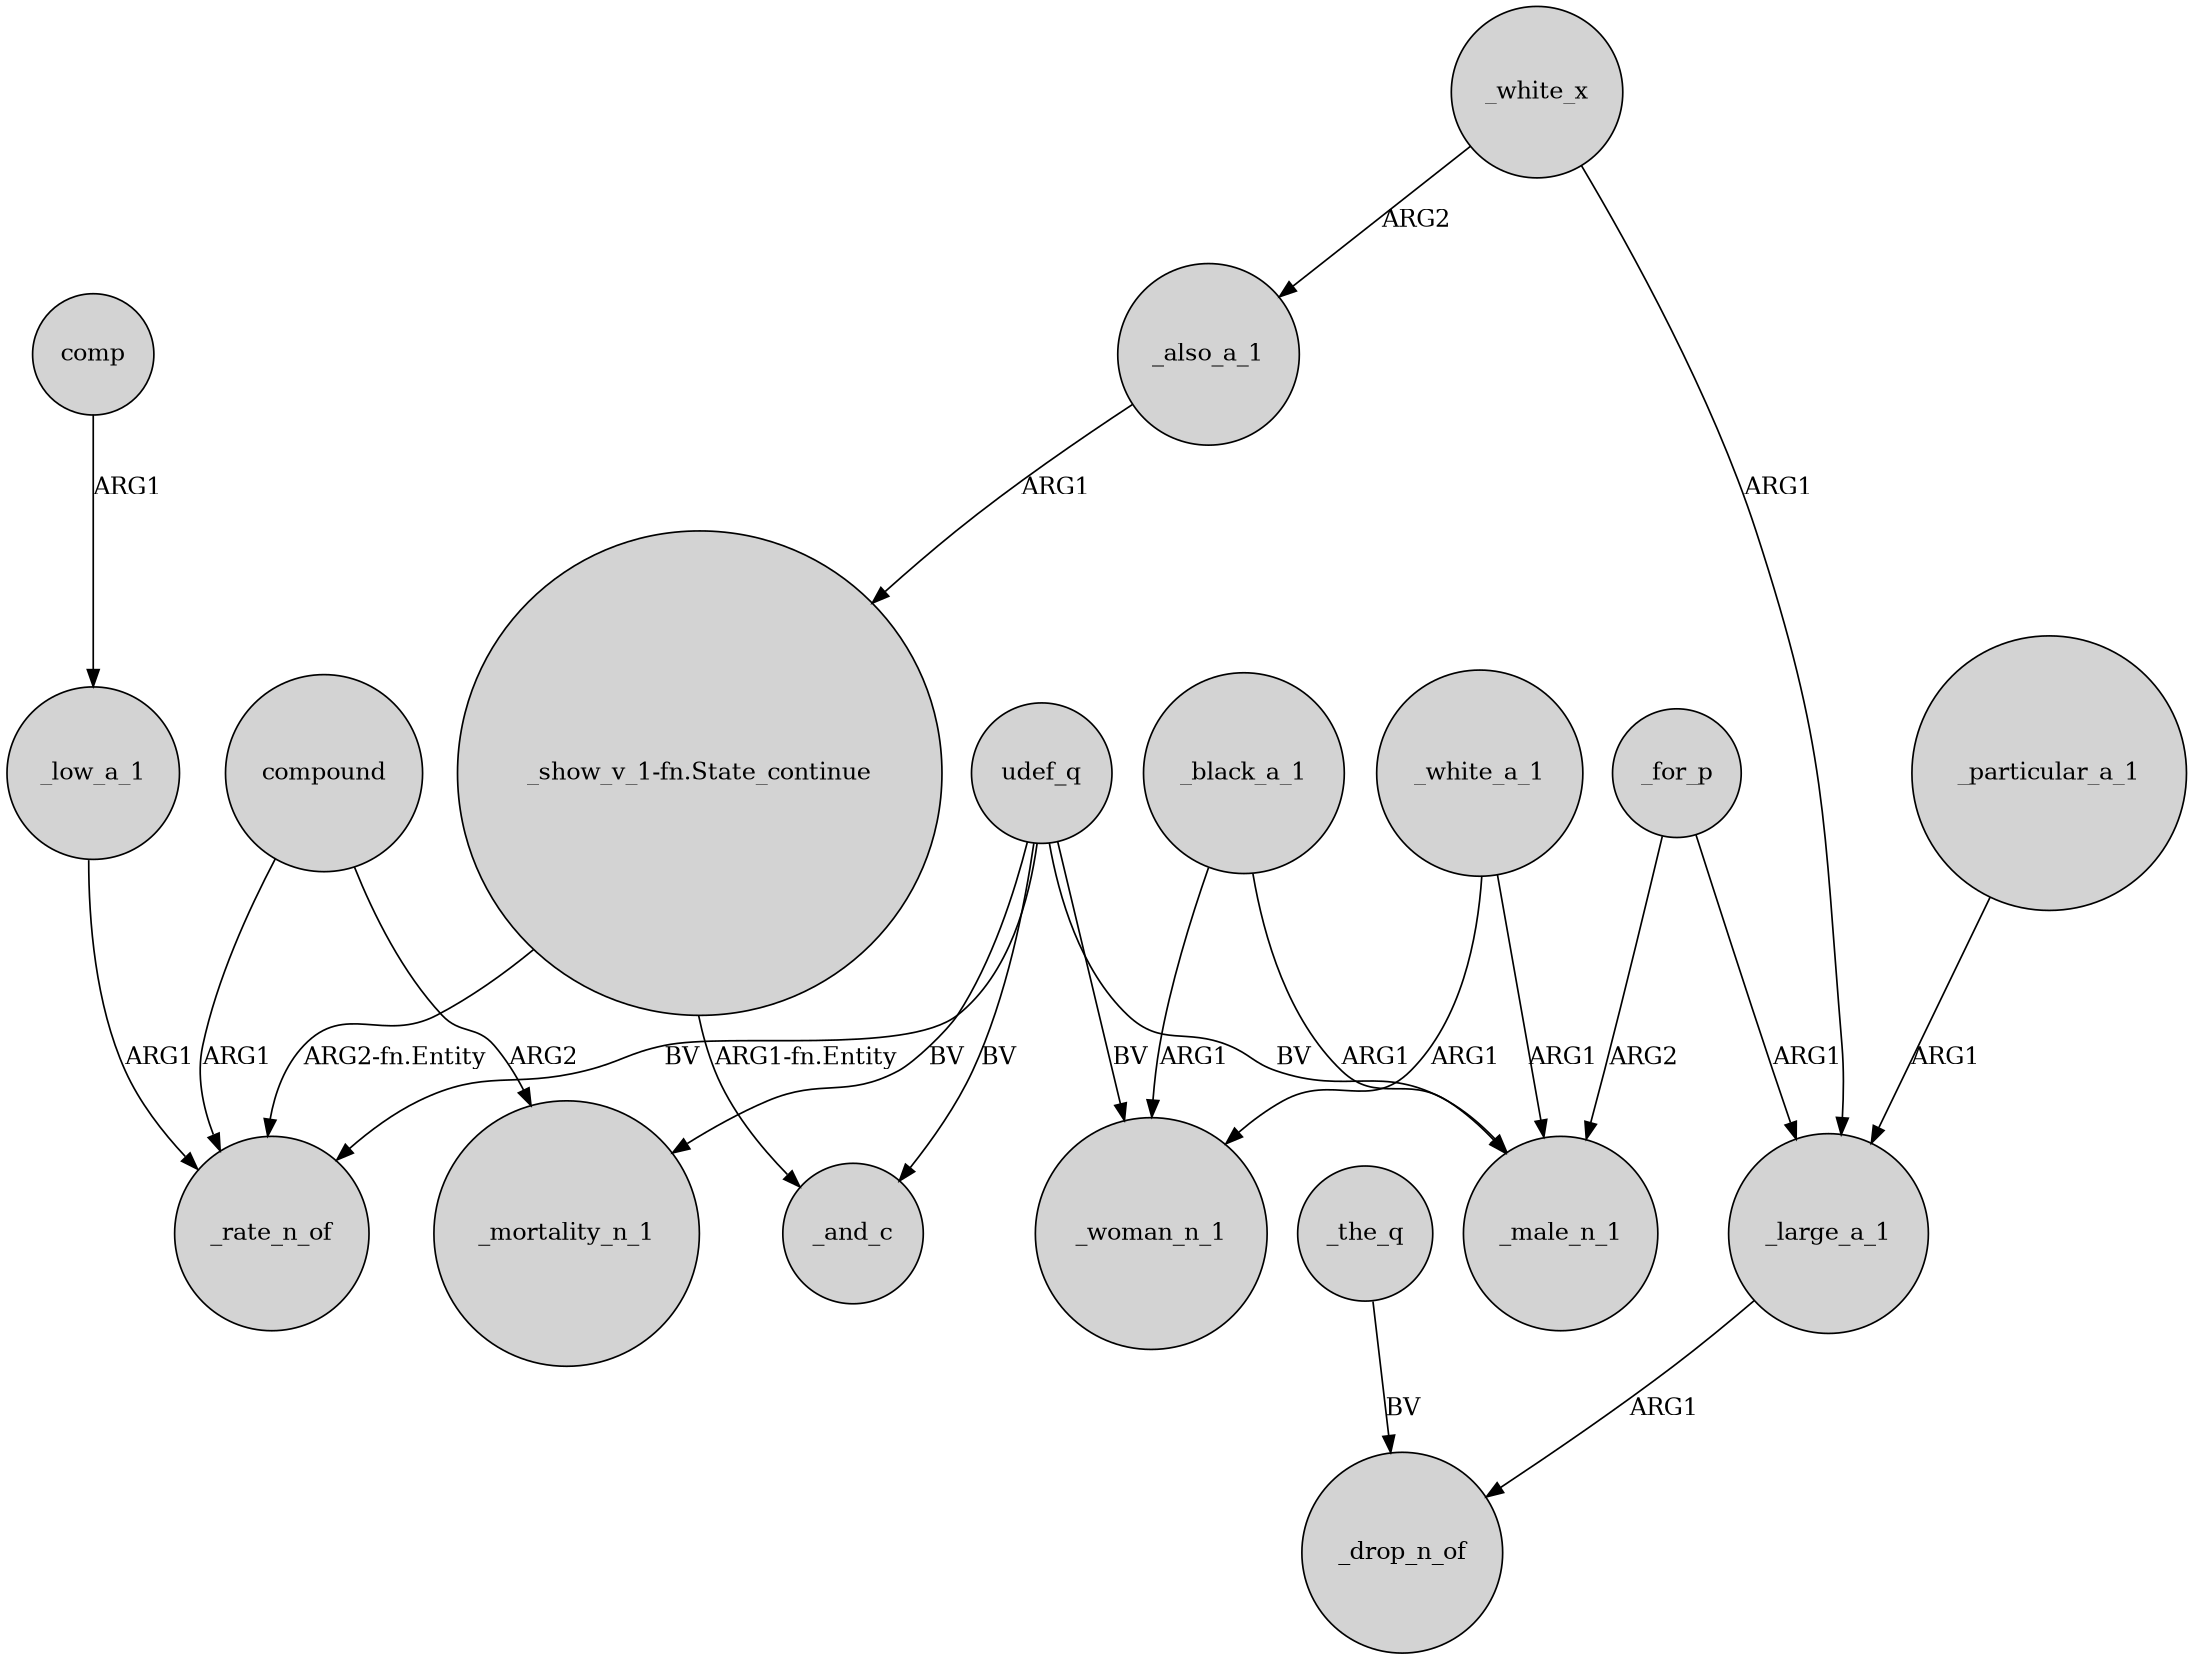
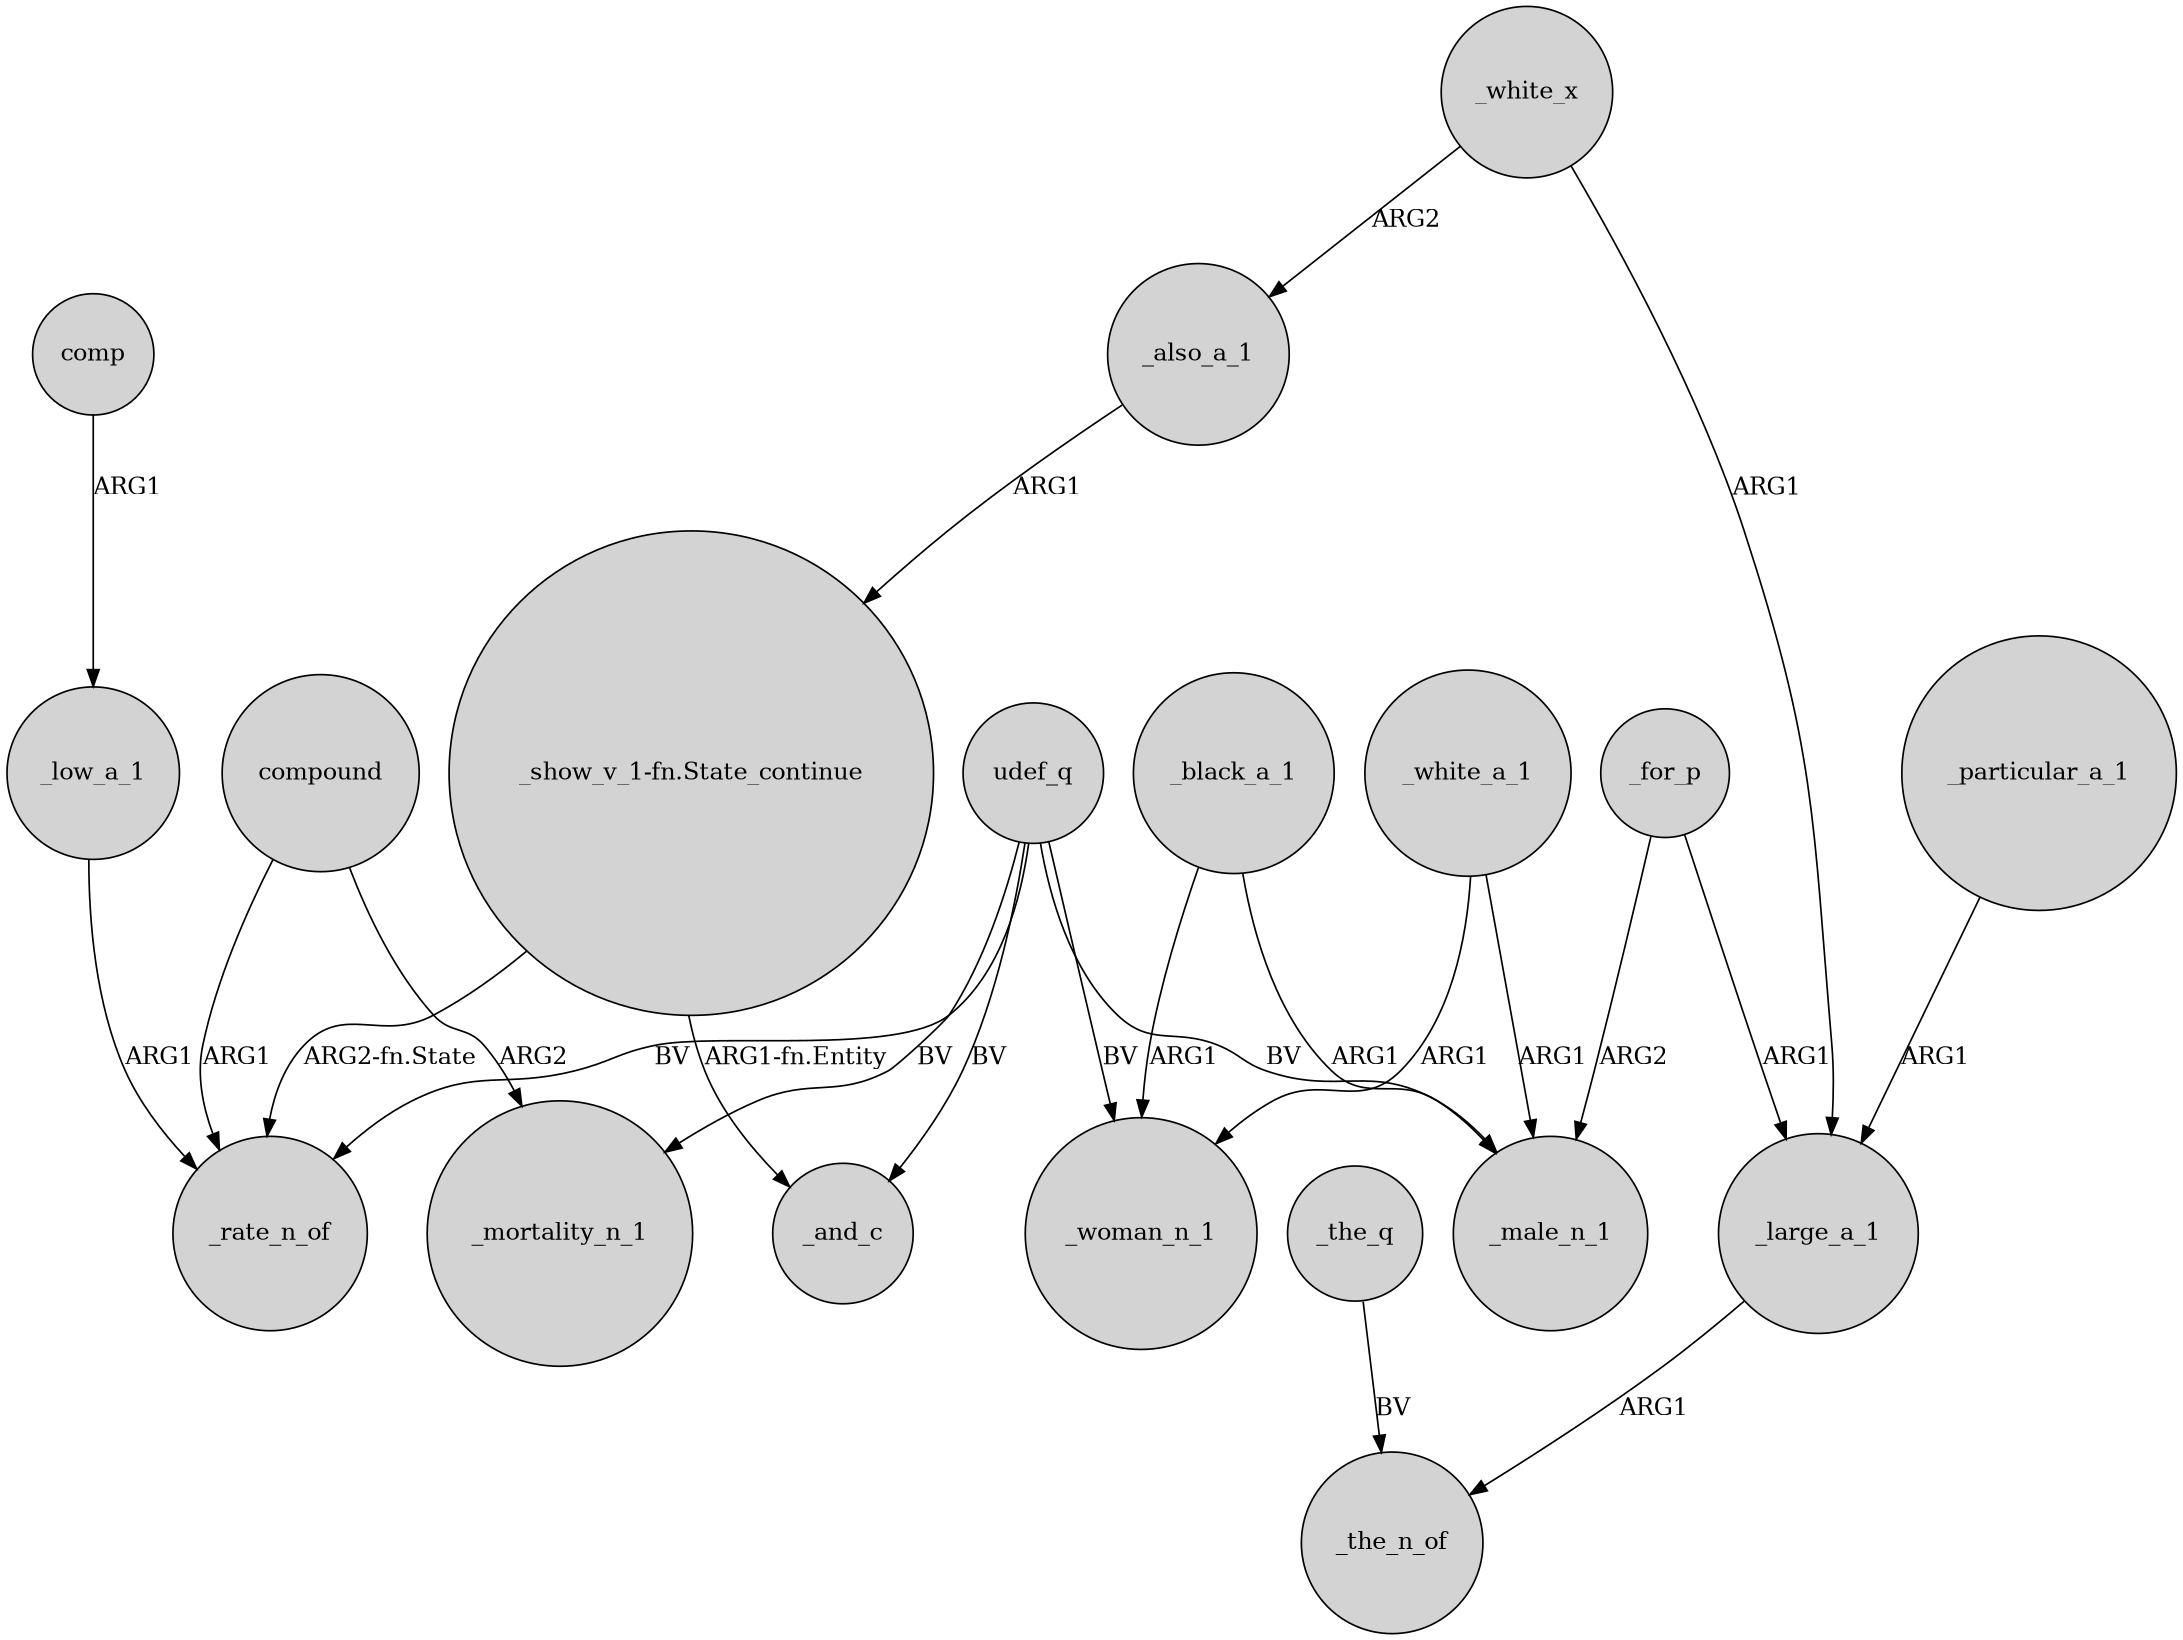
edge "_show_v_1-fn.State_continue" -> "_rate_n_of": label "ARG2-fn.Entity" -> "ARG2-fn.State"
node "_drop_n_of": label "_drop_n_of" -> "_the_n_of"
